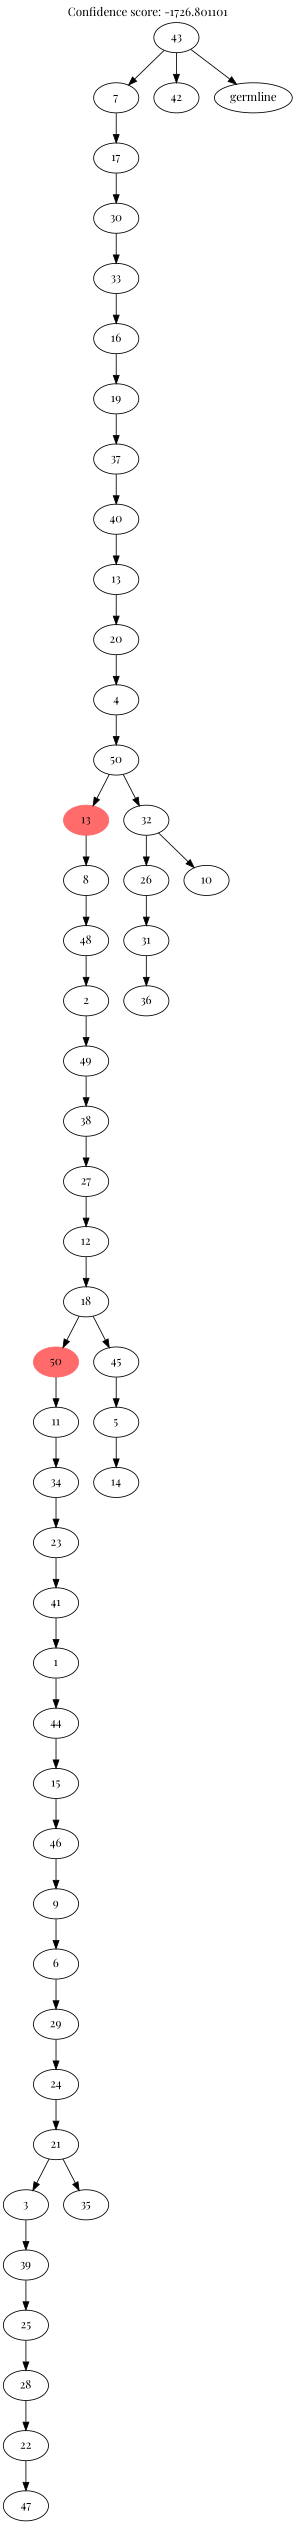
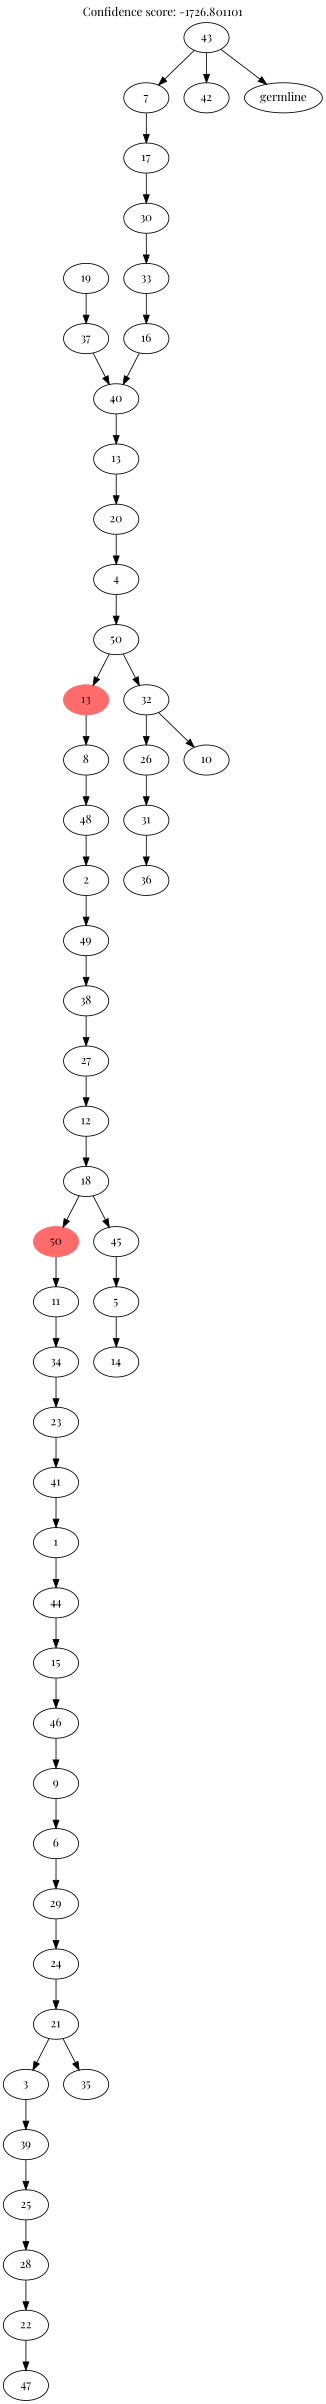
edge "16" -> "19": now "16" -> "40"
